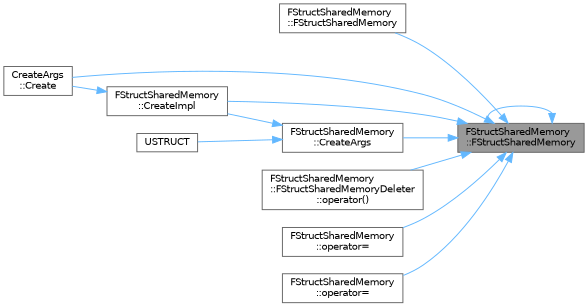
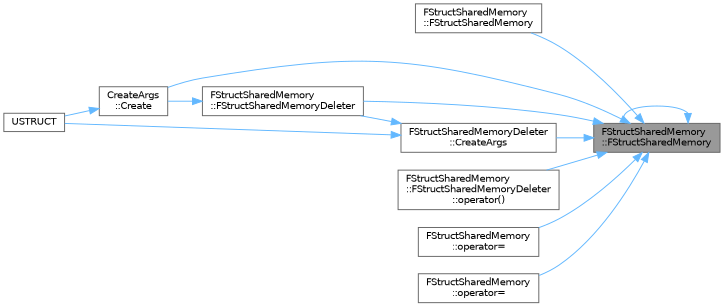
node "FStructSharedMemory ::CreateImpl": label "FStructSharedMemory ::CreateImpl" -> "FStructSharedMemory ::FStructSharedMemoryDeleter"
edge "USTRUCT" -> "CreateArgs ::Create": added
node "FStructSharedMemory ::CreateArgs": label "FStructSharedMemory ::CreateArgs" -> "FStructSharedMemoryDeleter ::CreateArgs"
